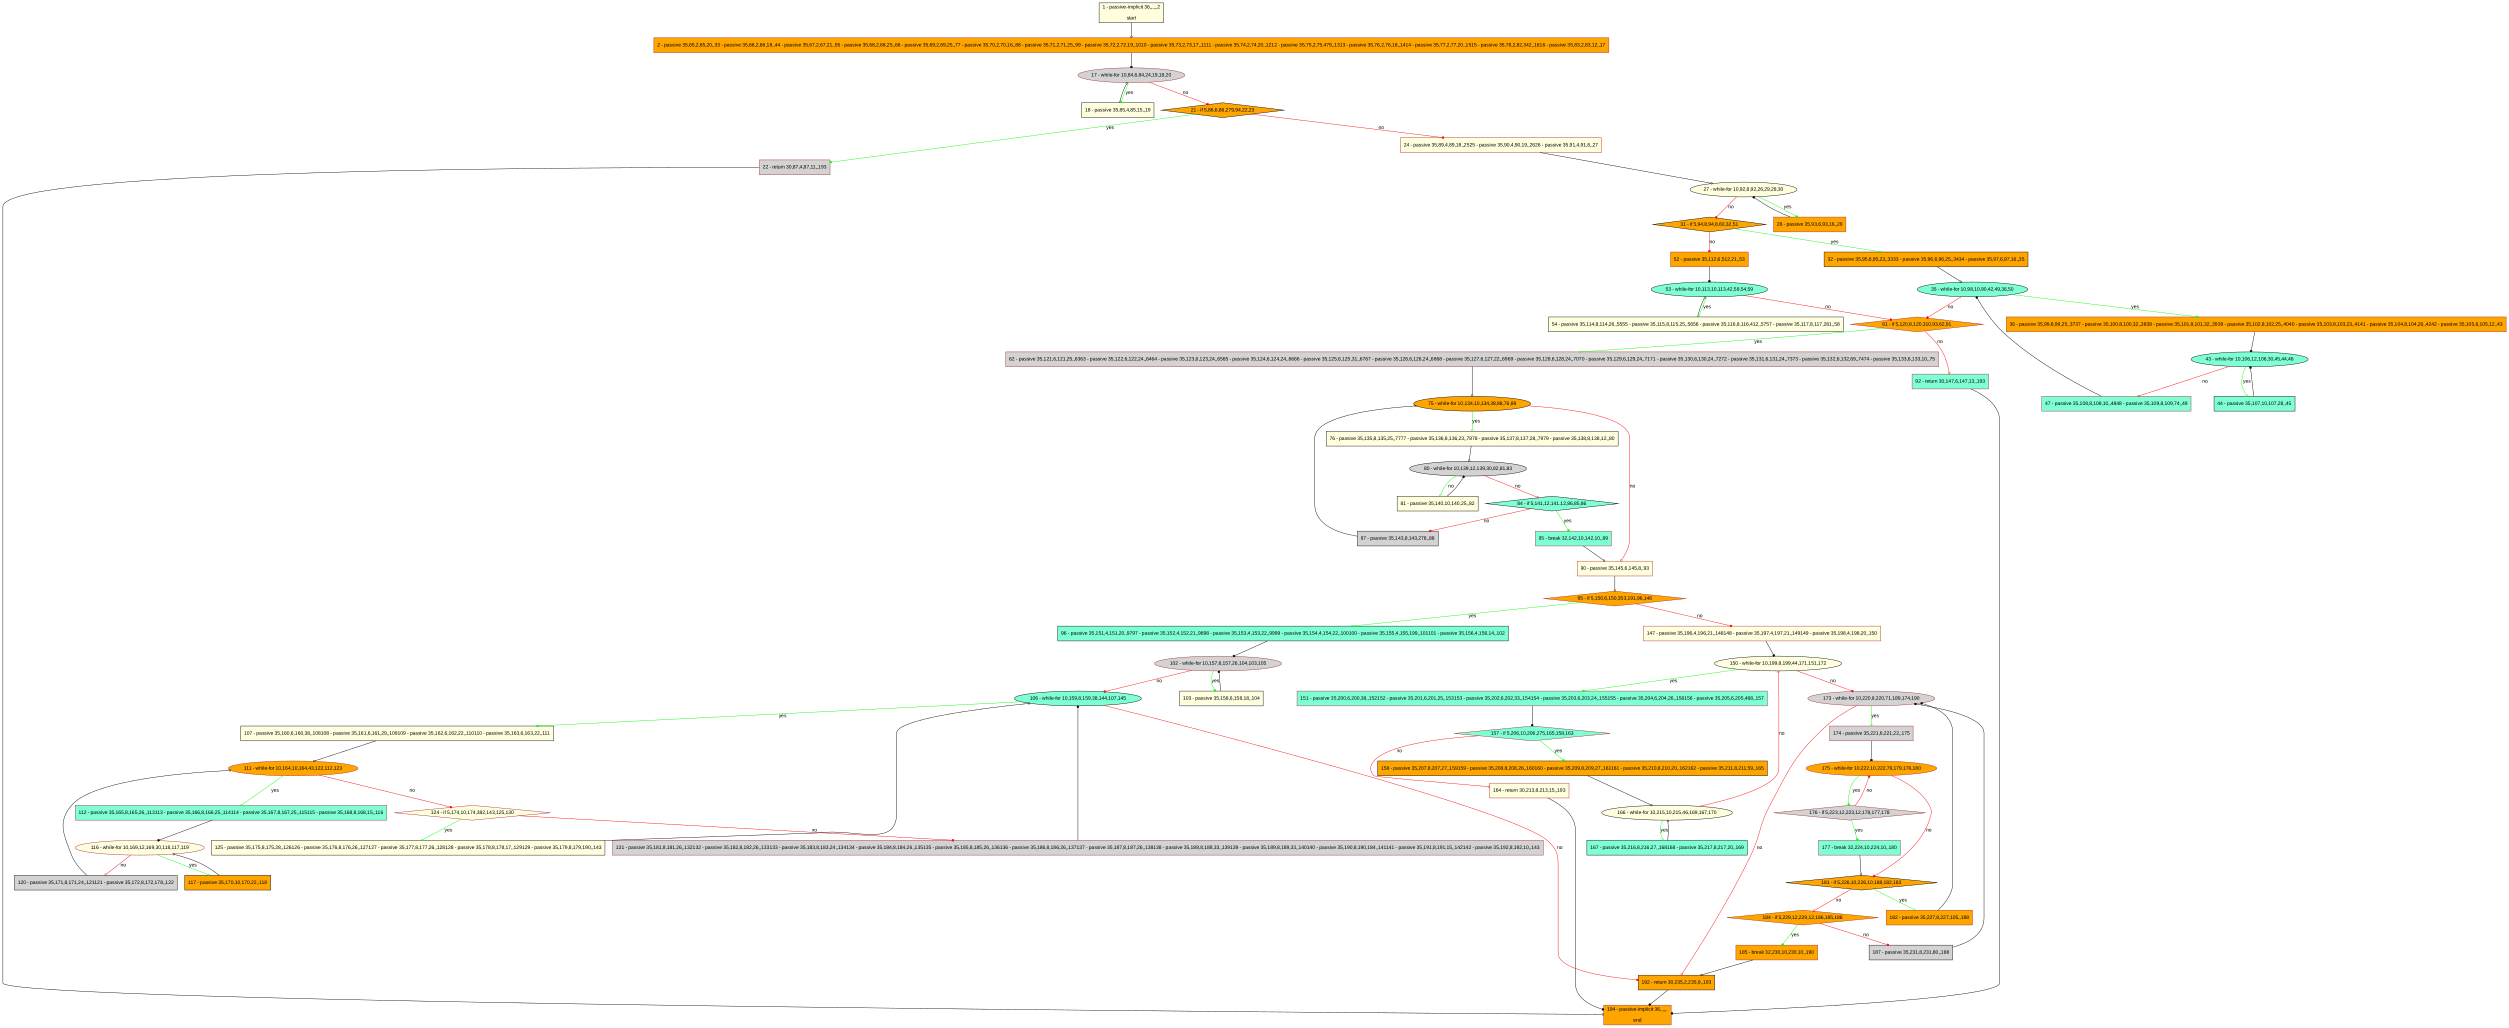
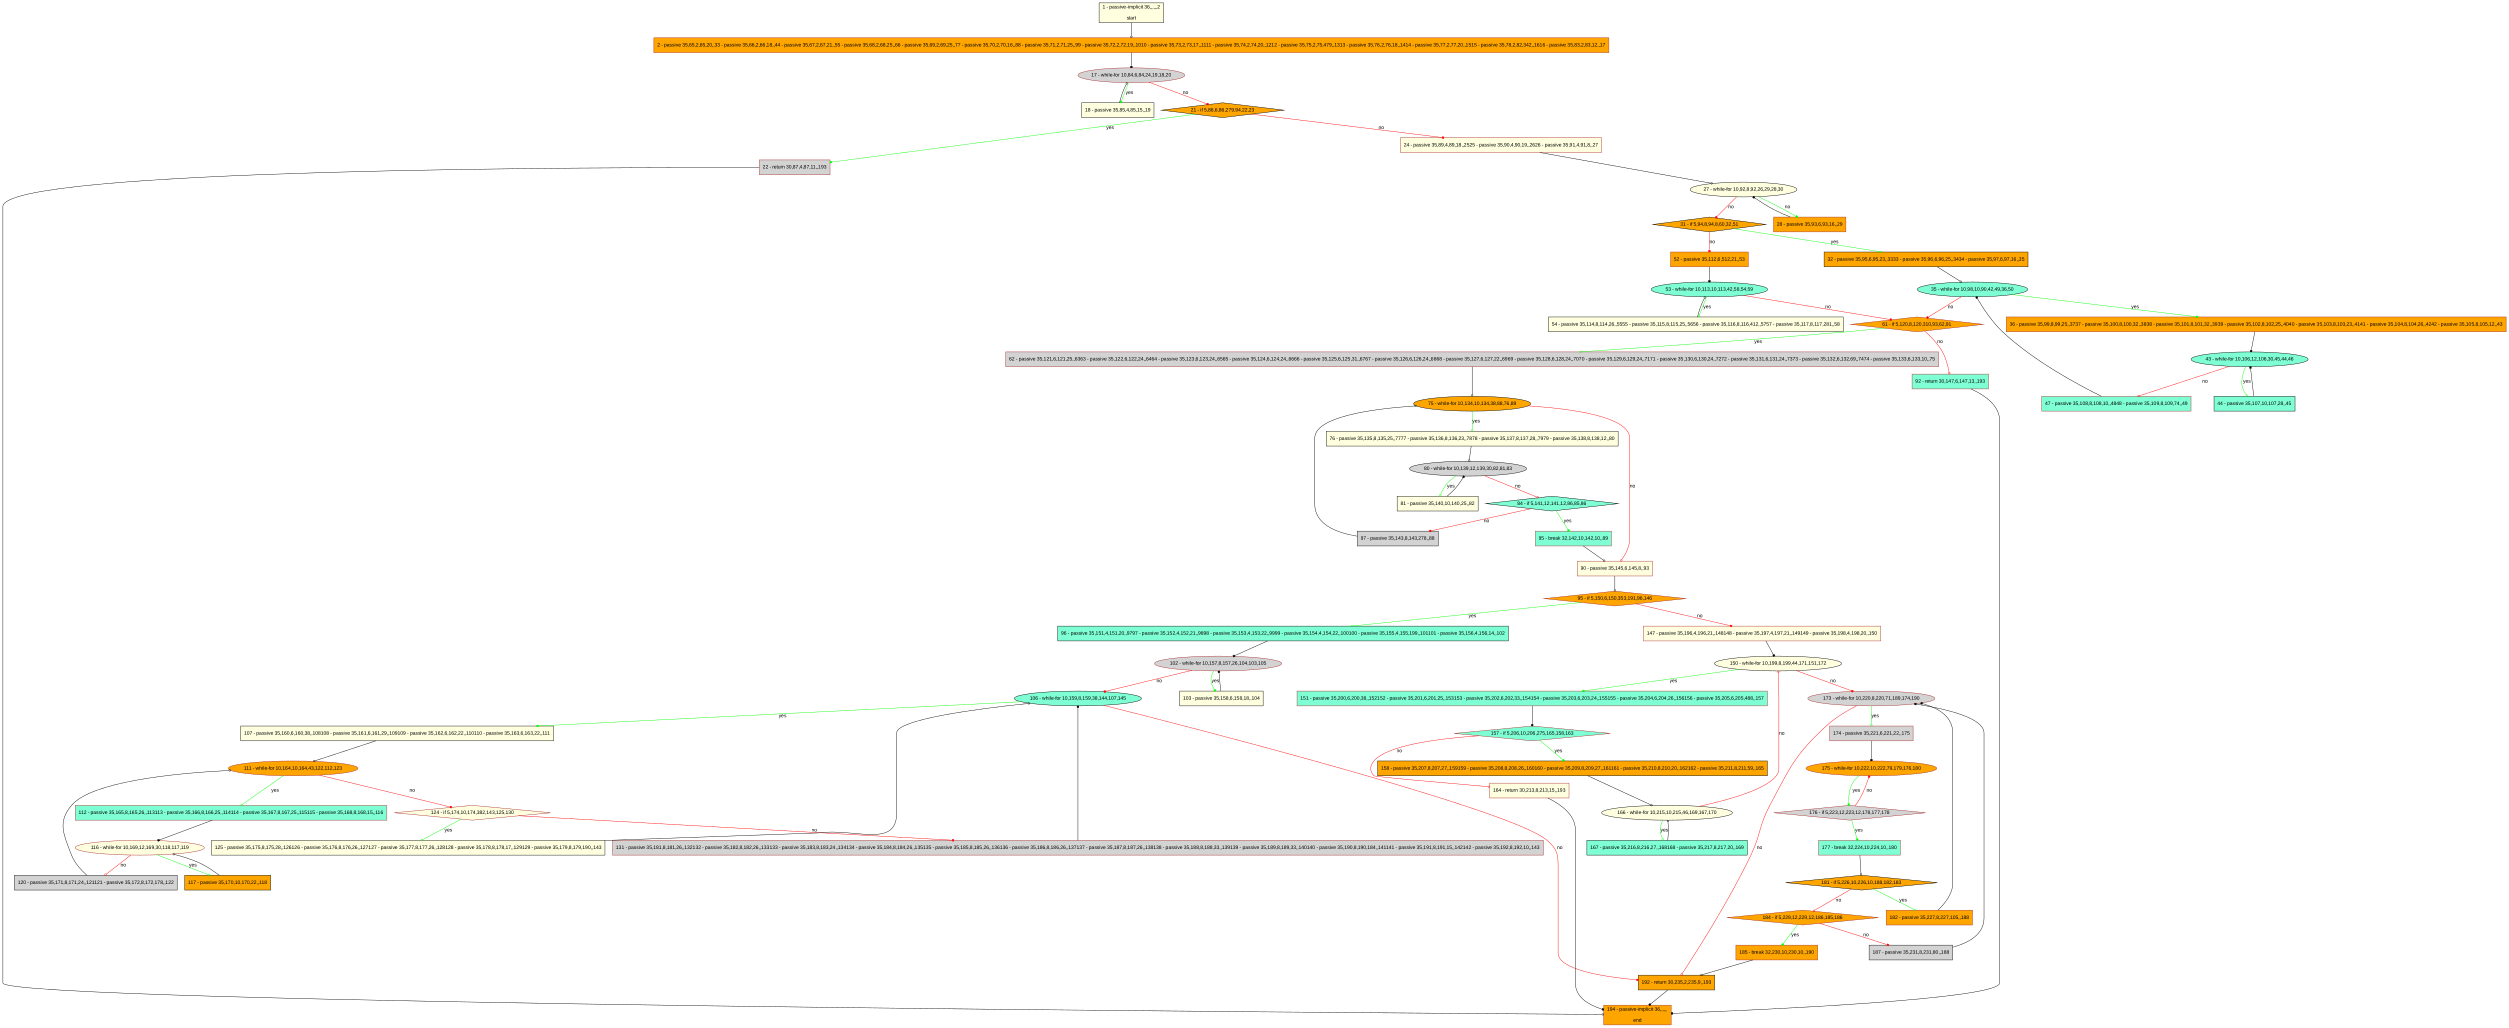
edge "27 - while-for 10,92,8,92,26,29,28,30" -> "28 - passive 35,93,6,93,16,,29": label "yes" -> "no"
edge "80 - while-for 10,139,12,139,30,82,81,83" -> "81 - passive 35,140,10,140,25,,82": label "no" -> "yes"
edge "175 - while-for 10,222,10,222,79,179,176,180" -> "181 - if 5,226,10,226,10,188,182,183": removed, label "no"
